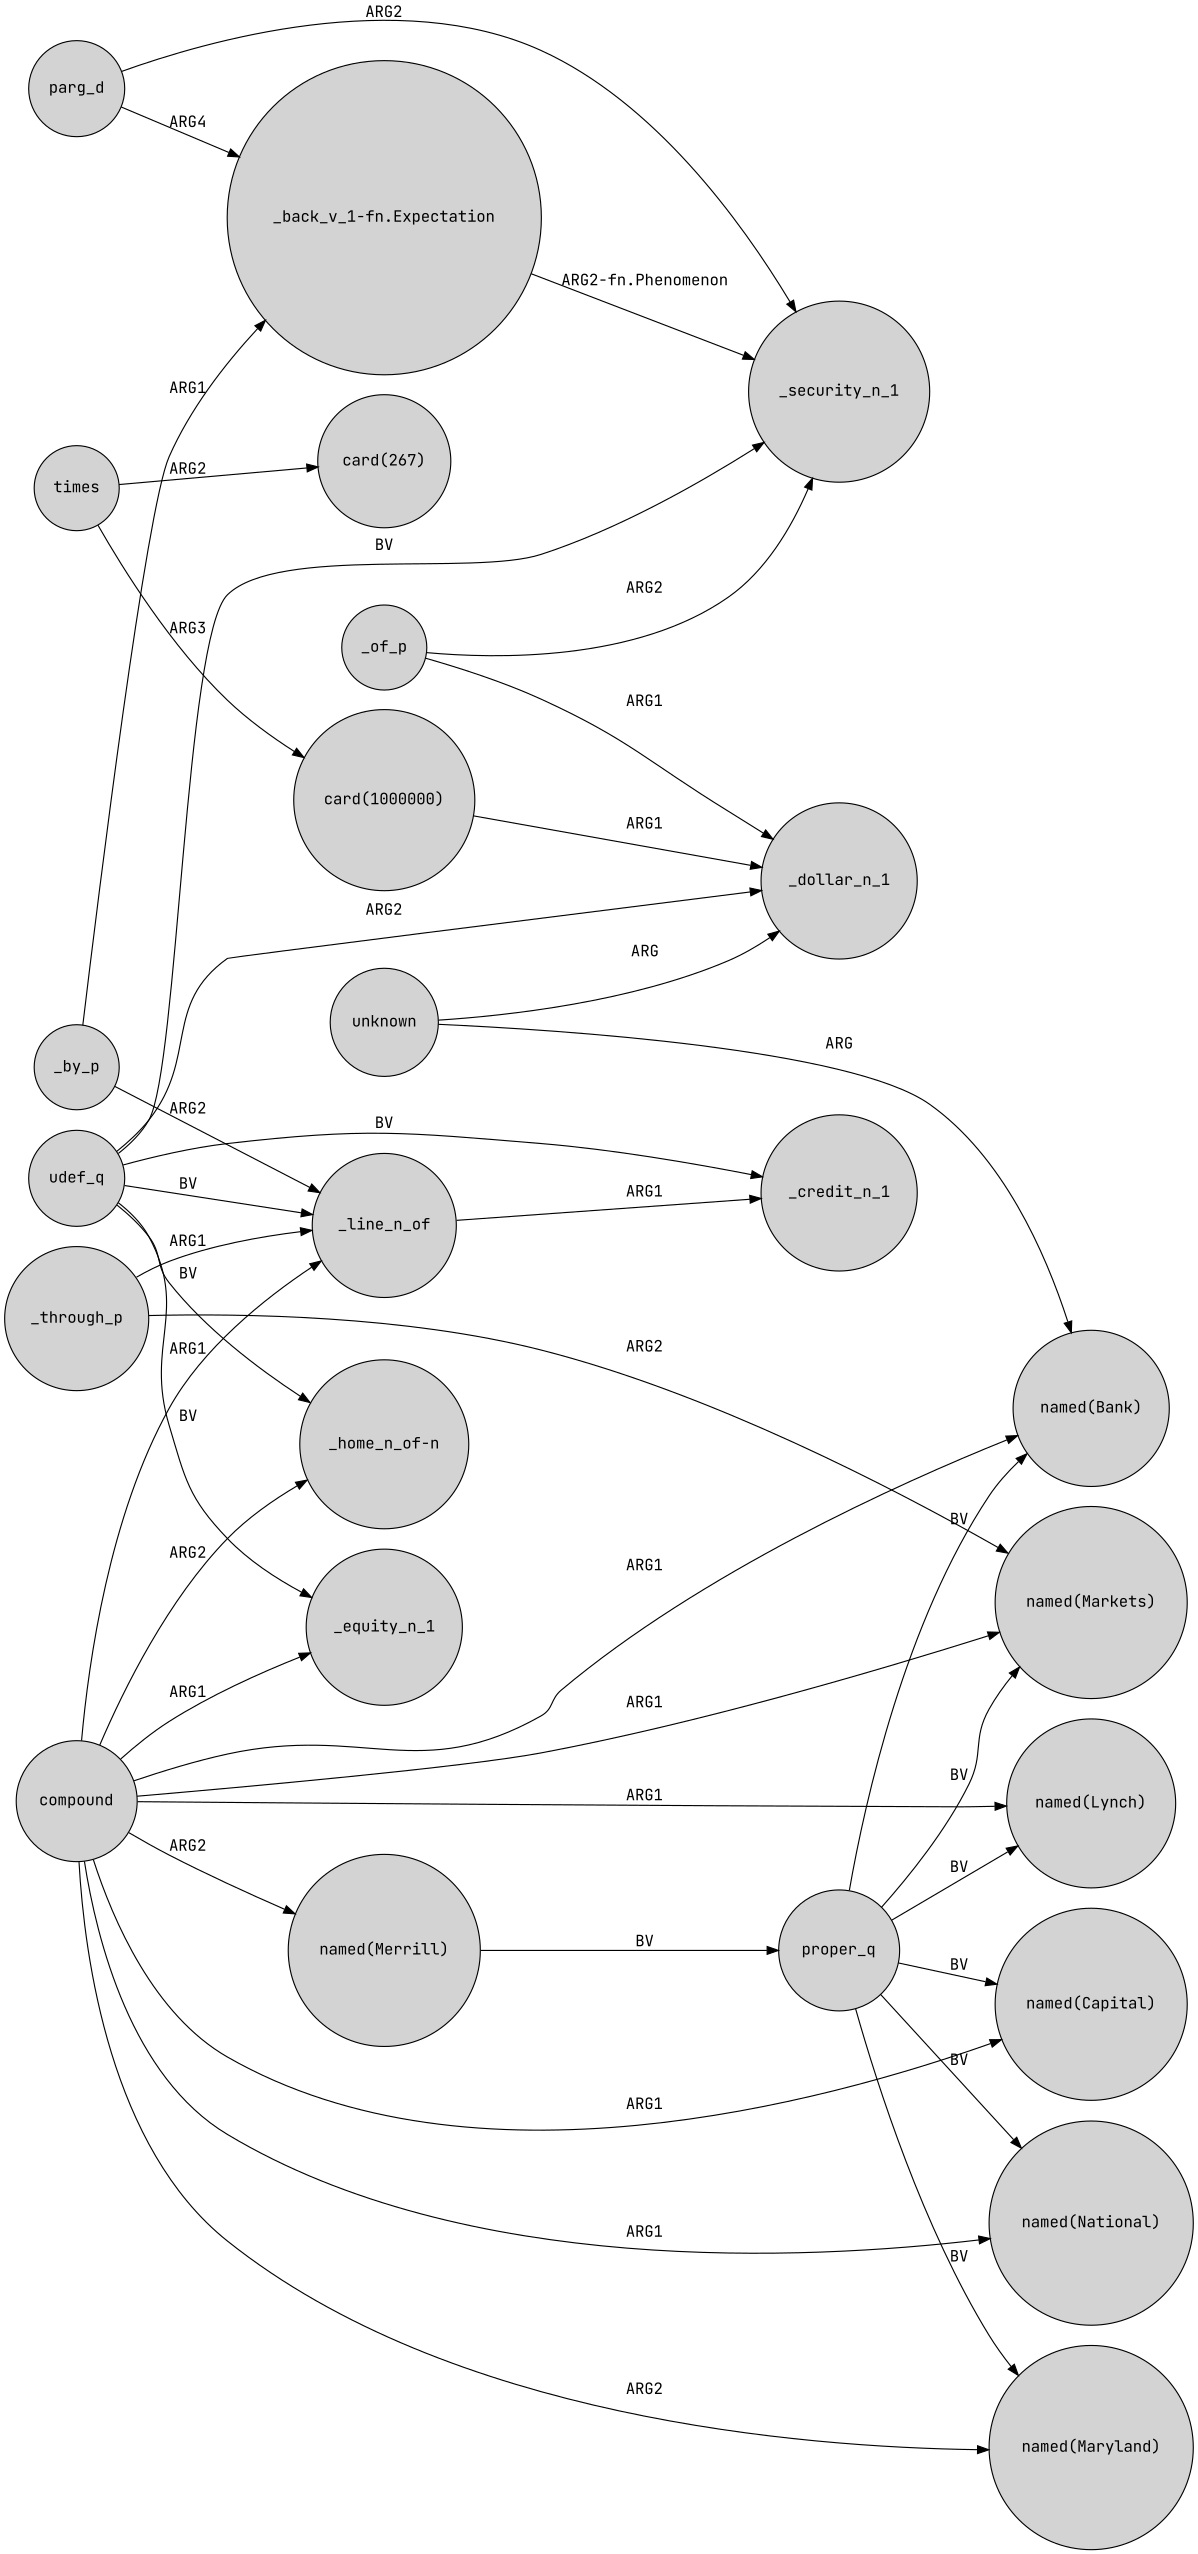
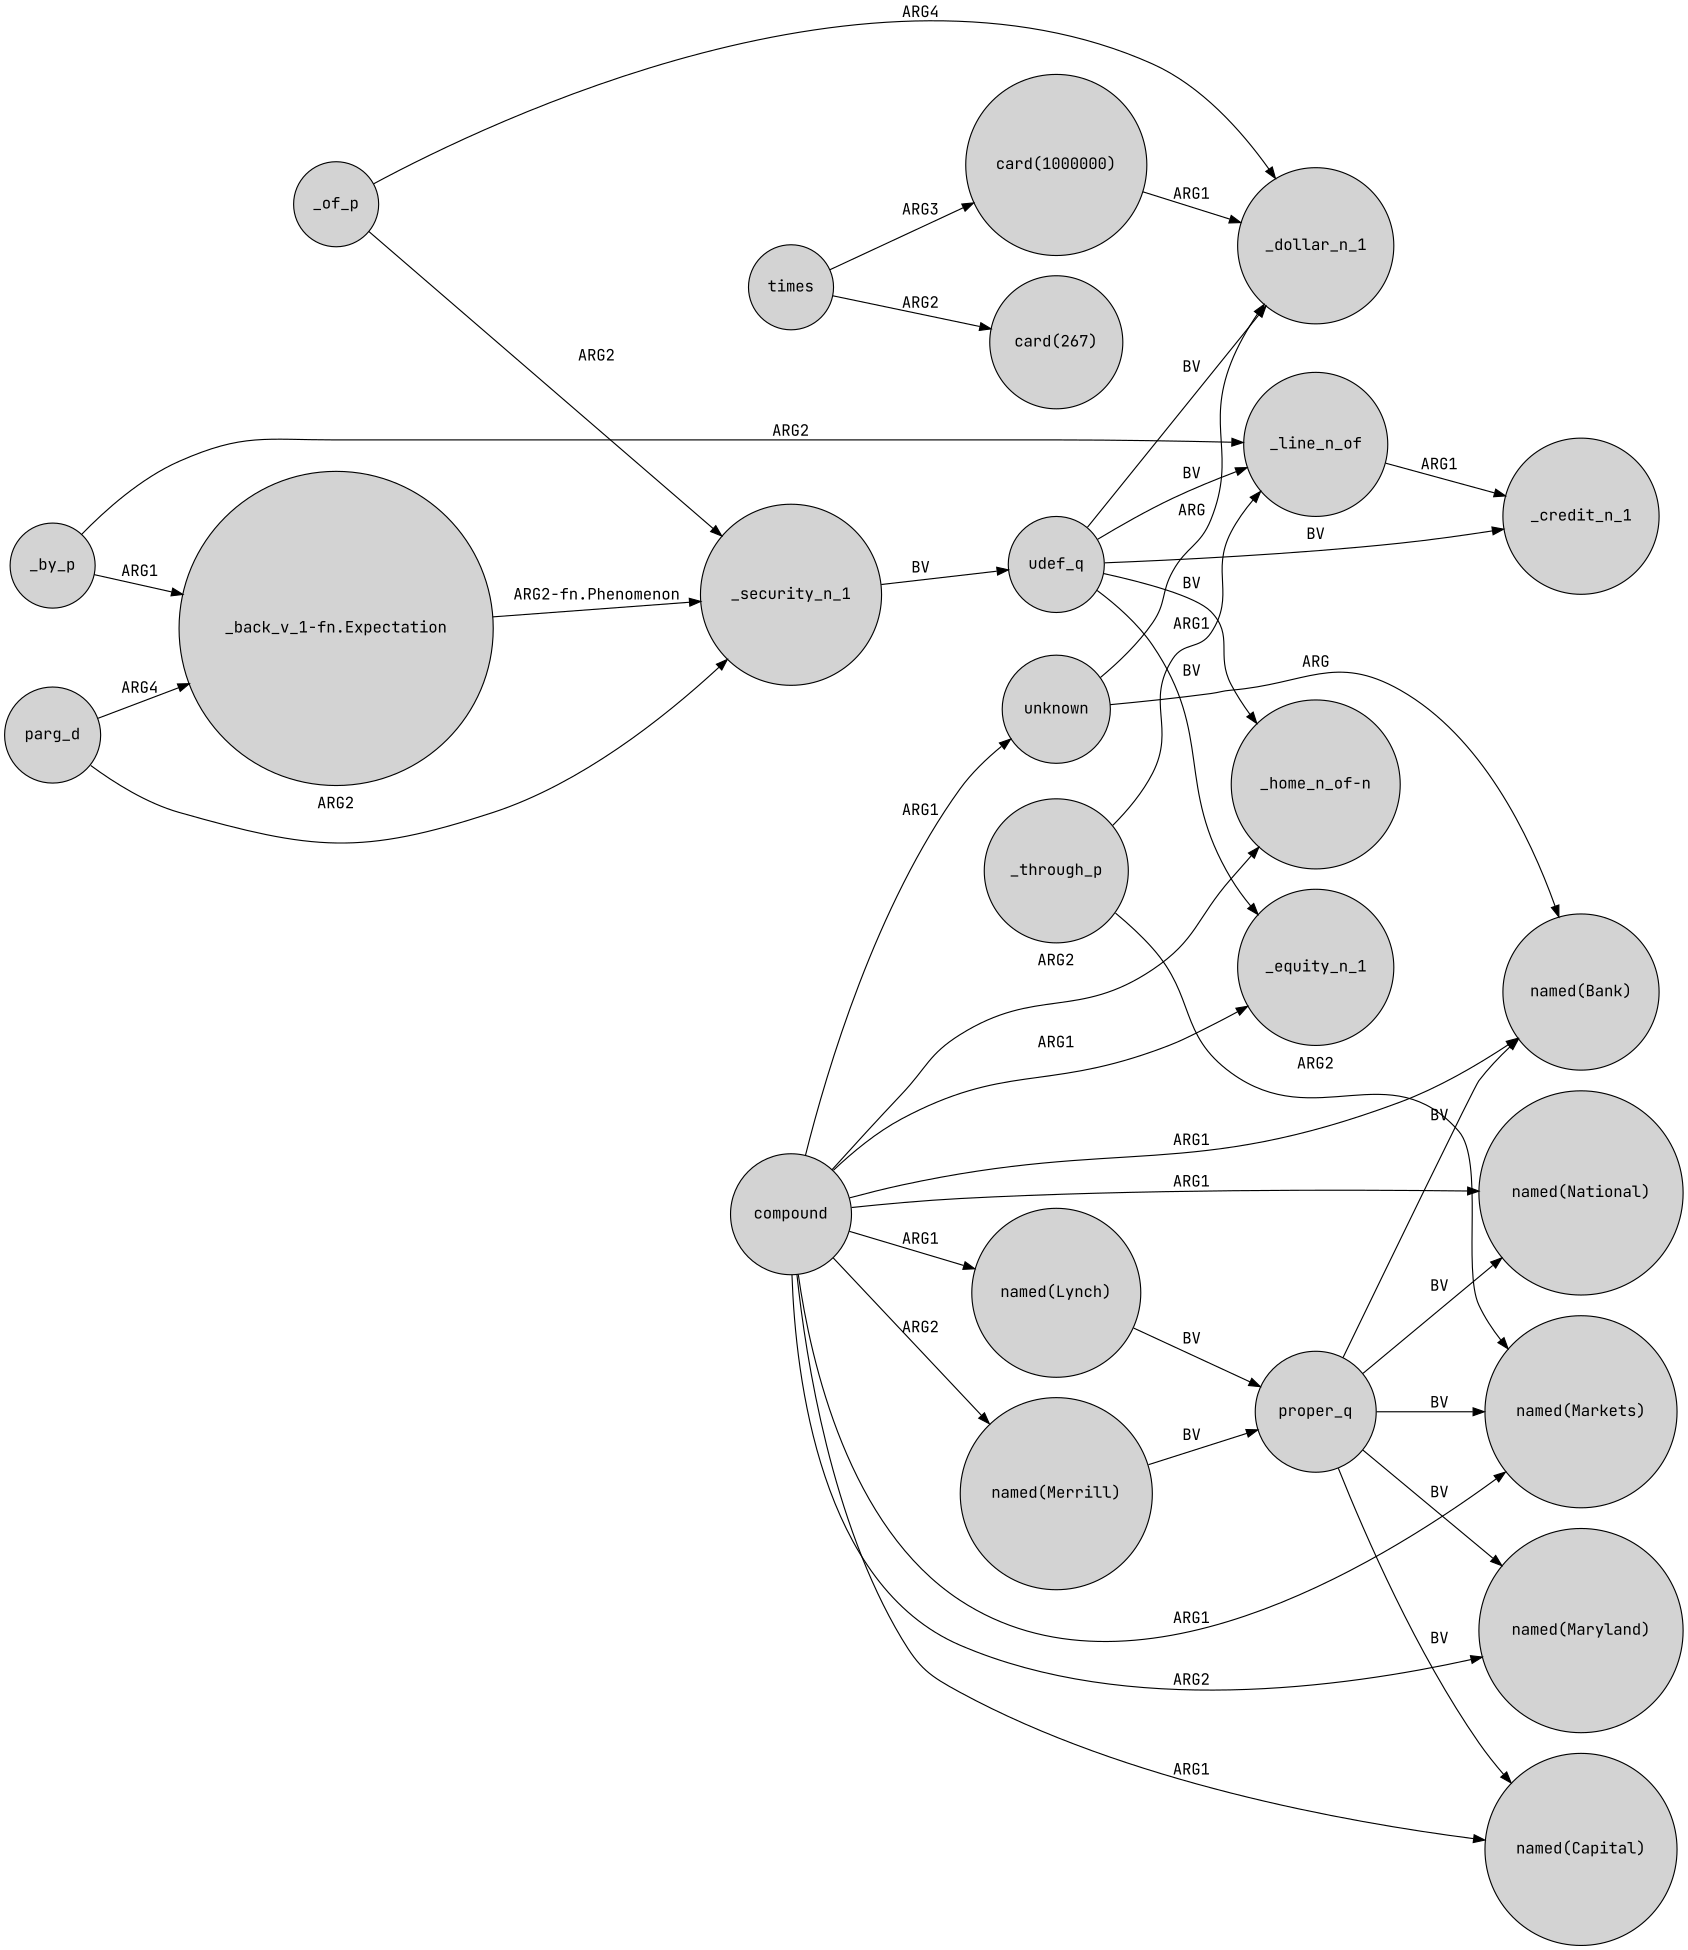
edge "udef_q" -> "_security_n_1": reversed
edge "_of_p" -> "_dollar_n_1": label "ARG1" -> "ARG4"
edge "udef_q" -> "_dollar_n_1": label "ARG2" -> "BV"
edge "compound" -> "_line_n_of": now "compound" -> "unknown"
edge "proper_q" -> "named(Lynch)": reversed
